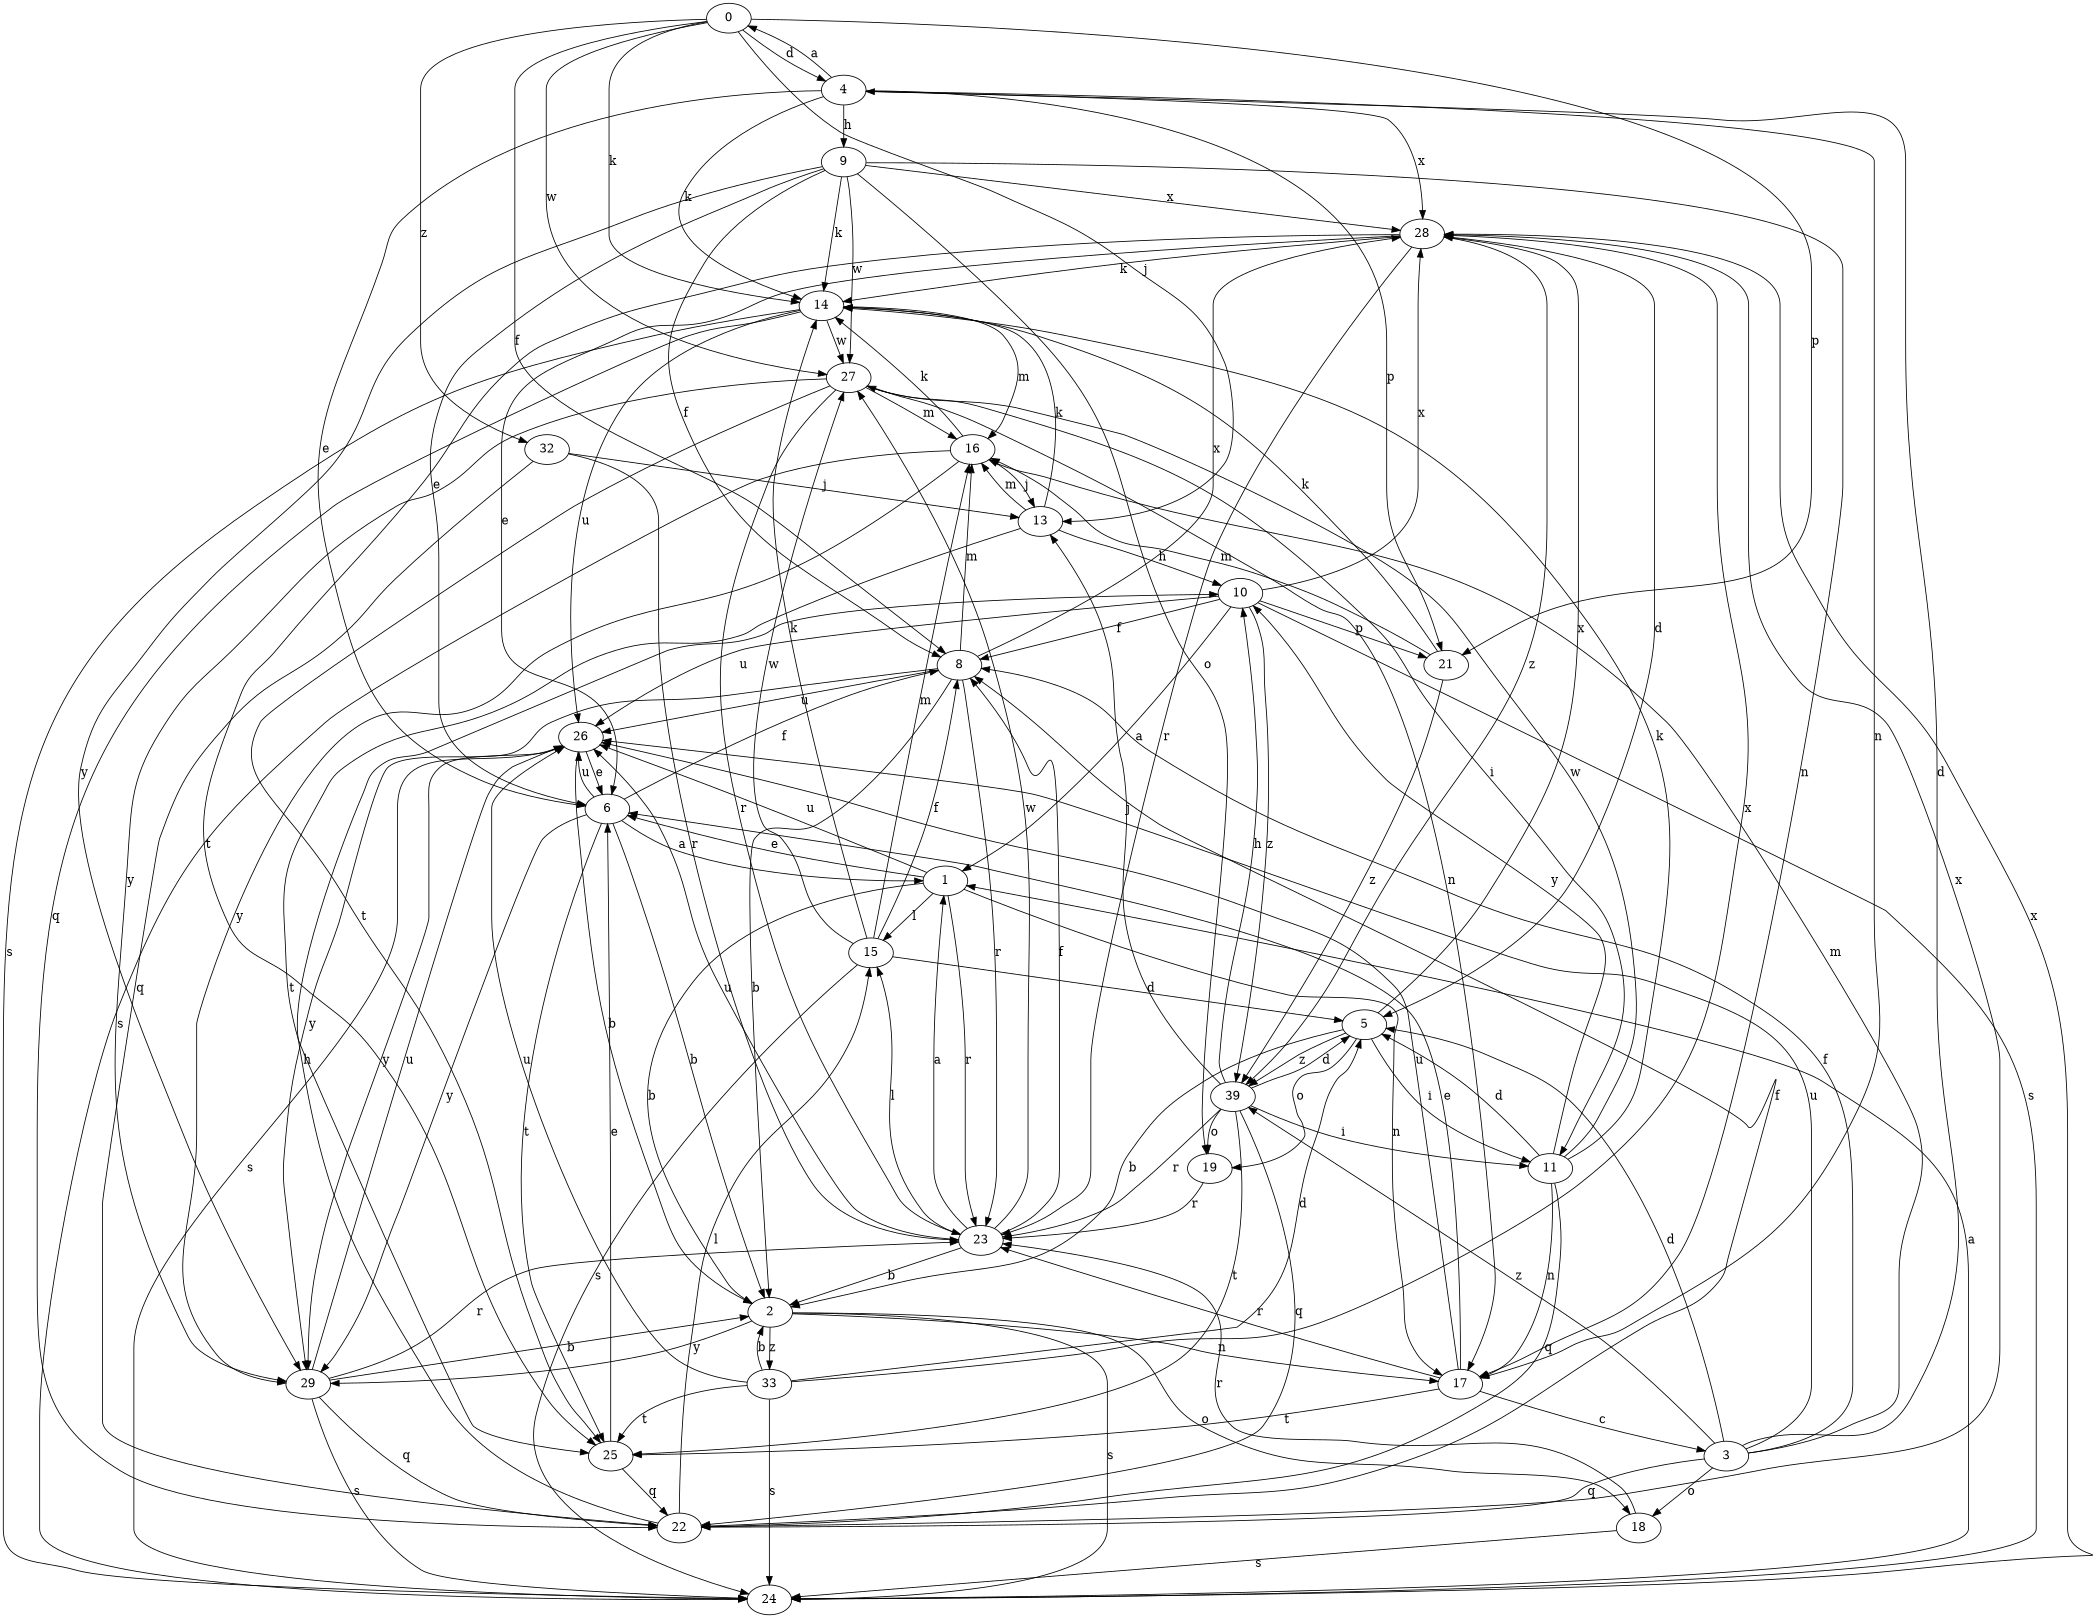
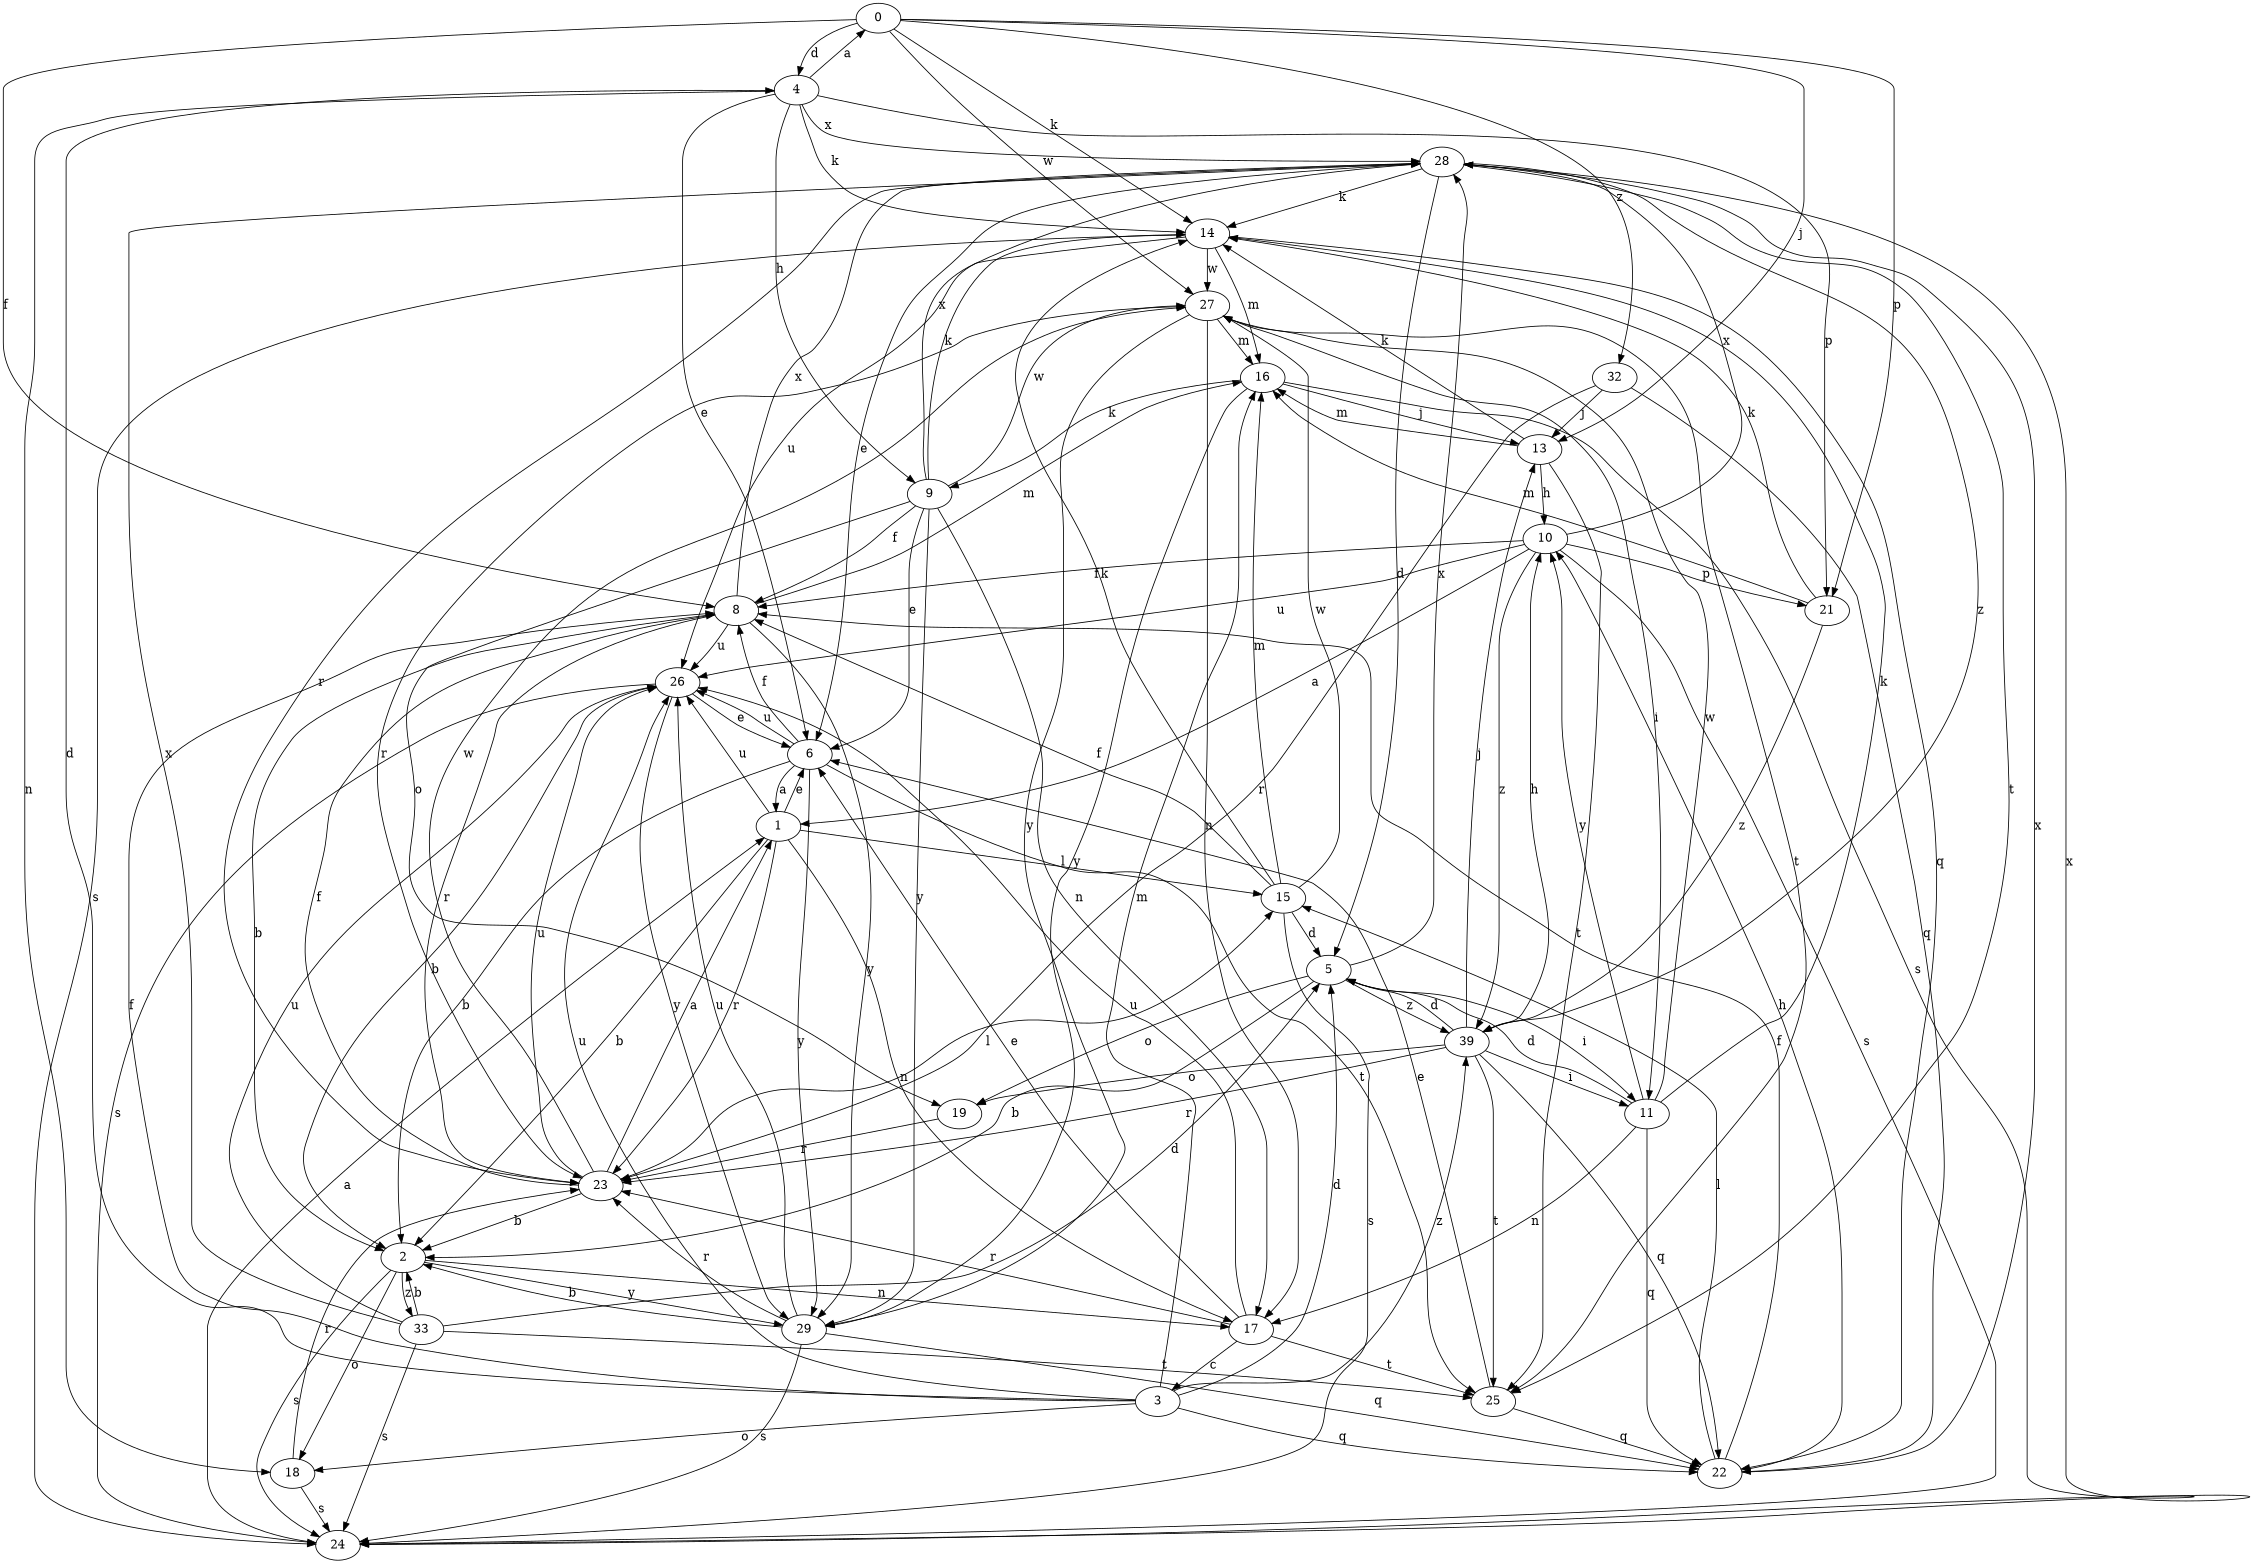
edge "4" -> "17": now "4" -> "18"
edge "16" -> "14": now "16" -> "9"
